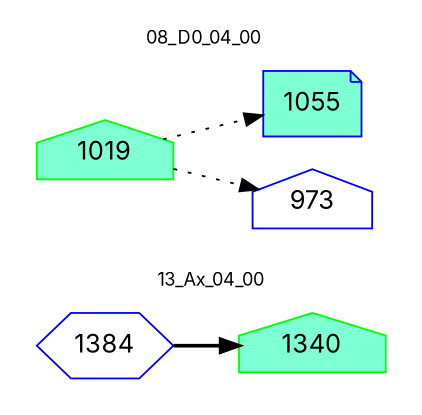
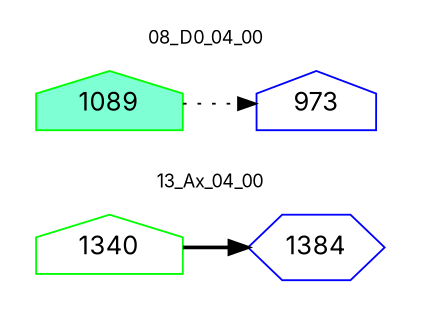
node "1055": removed
node "1019": label "1019" -> "1089"
edge "1384" -> "1340": reversed
node "1340": fillcolor aquamarine -> white
